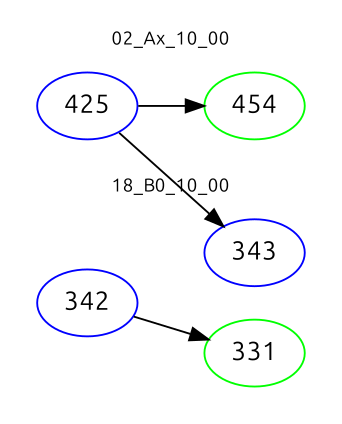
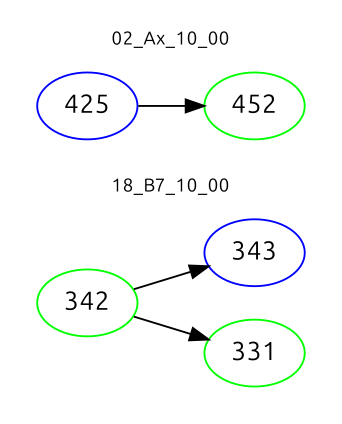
node "454": label "454" -> "452"
edge "425" -> "343": now "342" -> "343"
cluster "18_B0_10_00": label "18_B0_10_00" -> "18_B7_10_00"
node "342": color blue -> green
